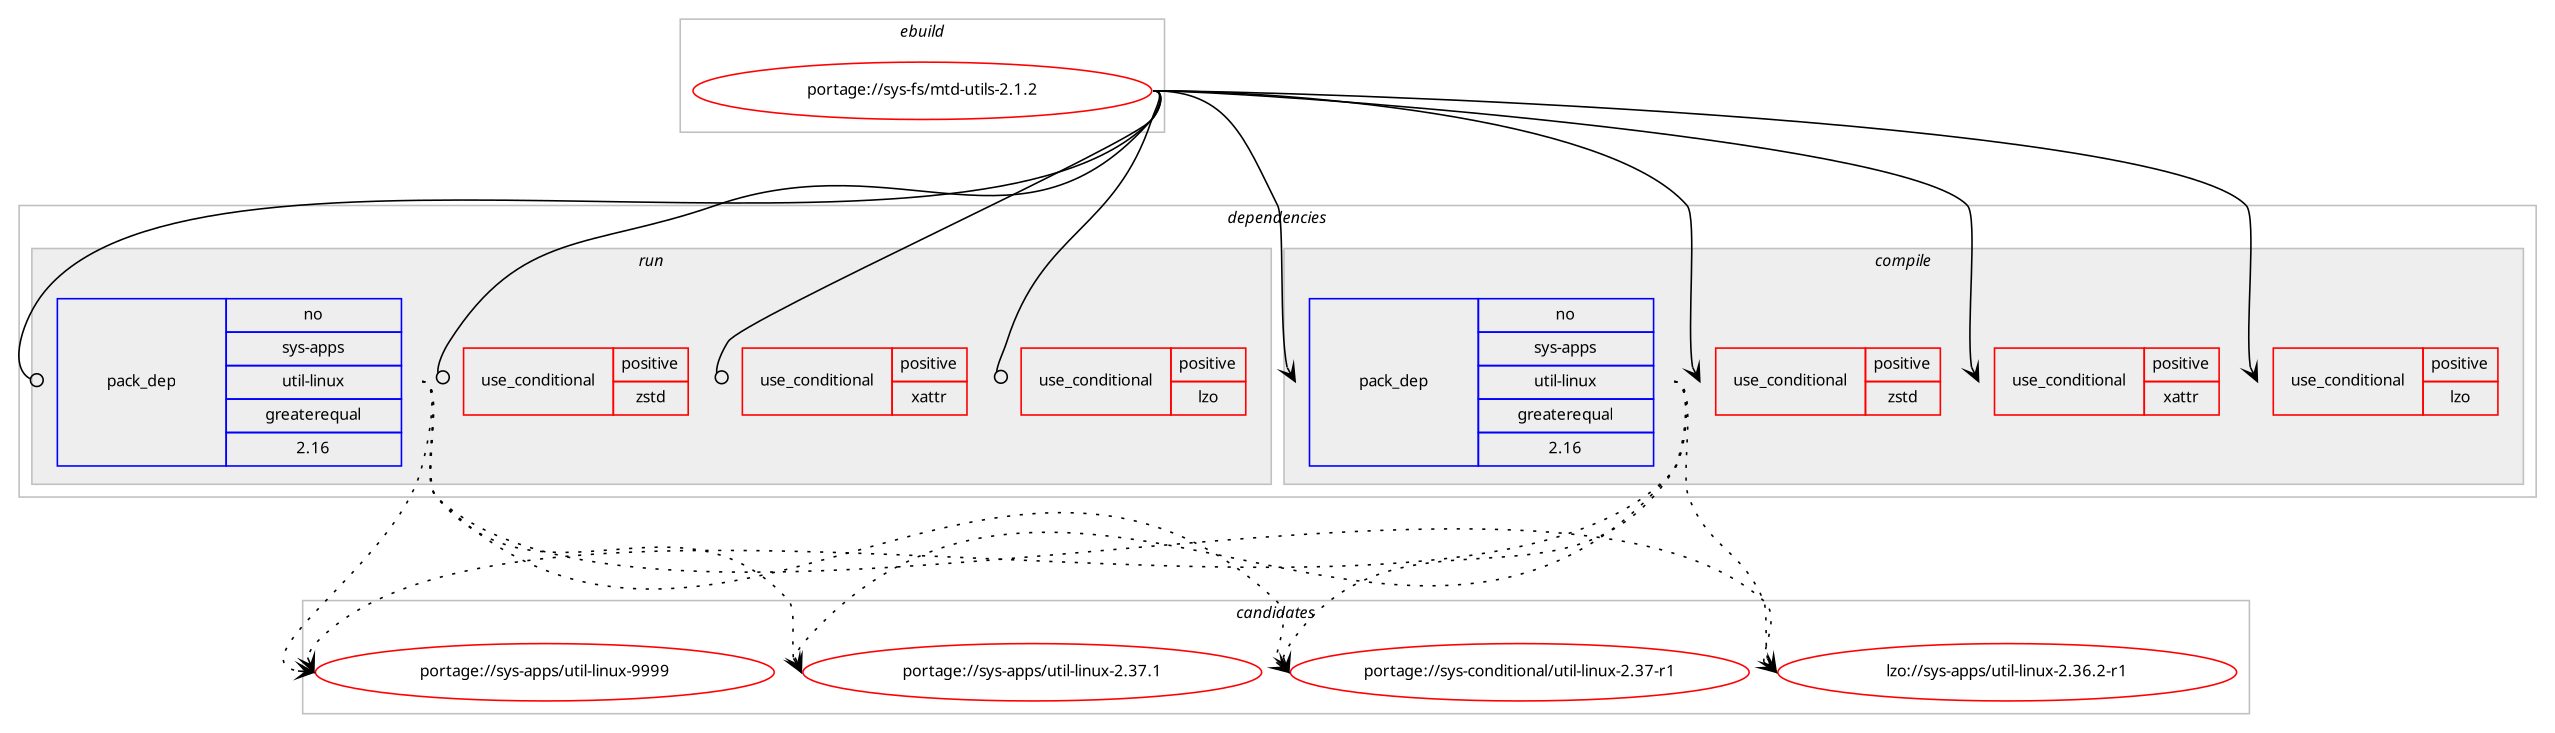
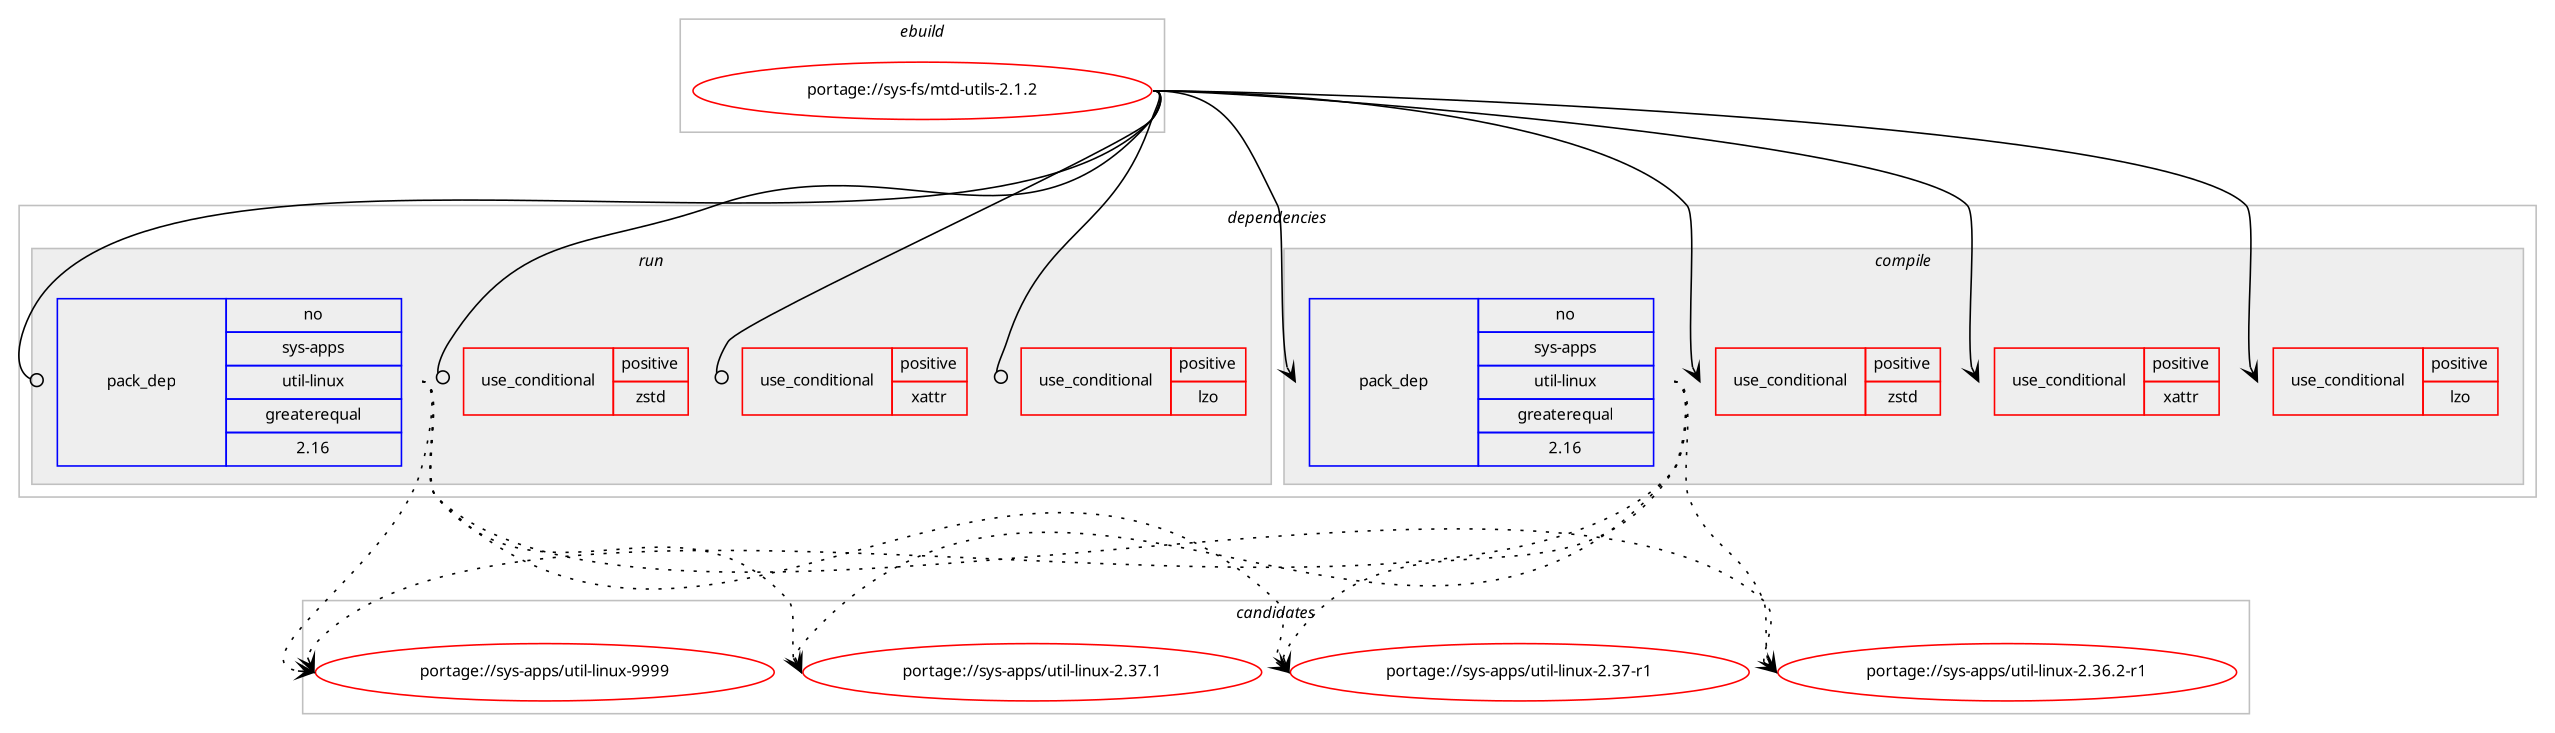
node "portage://sys-conditional/util-linux-2.37-r1": label "portage://sys-conditional/util-linux-2.37-r1" -> "portage://sys-apps/util-linux-2.37-r1"
node "lzo://sys-apps/util-linux-2.36.2-r1": label "lzo://sys-apps/util-linux-2.36.2-r1" -> "portage://sys-apps/util-linux-2.36.2-r1"
